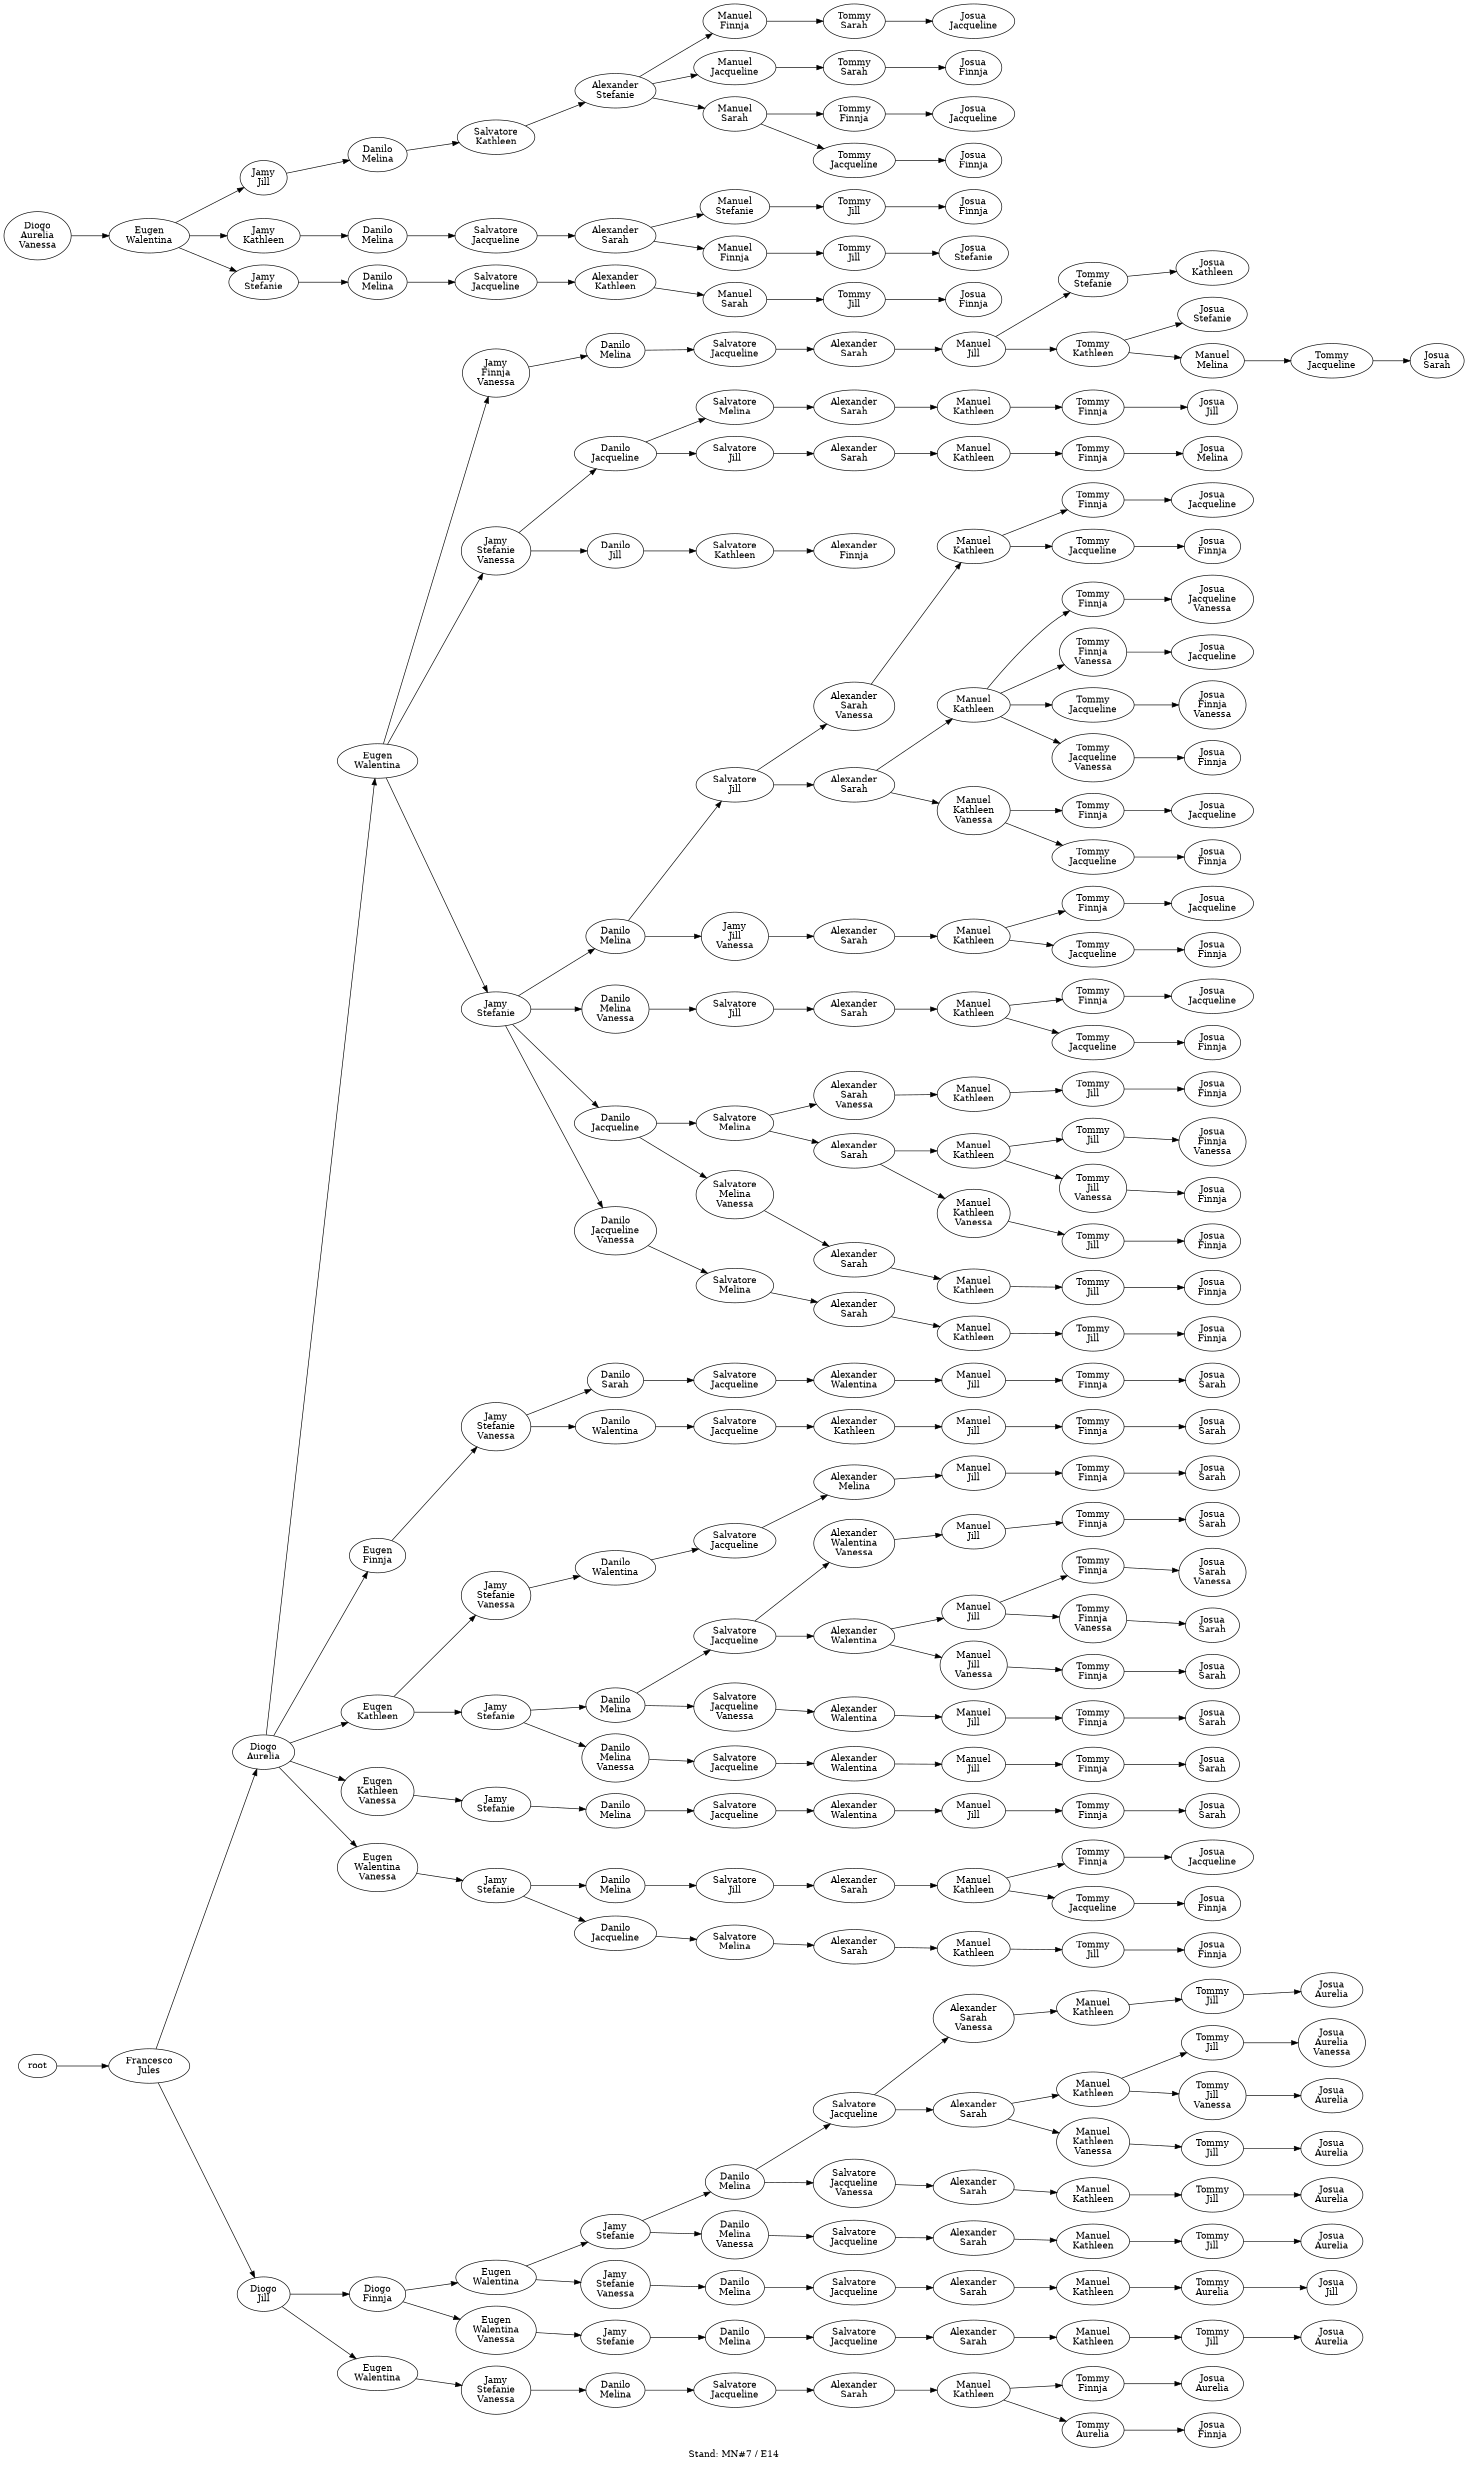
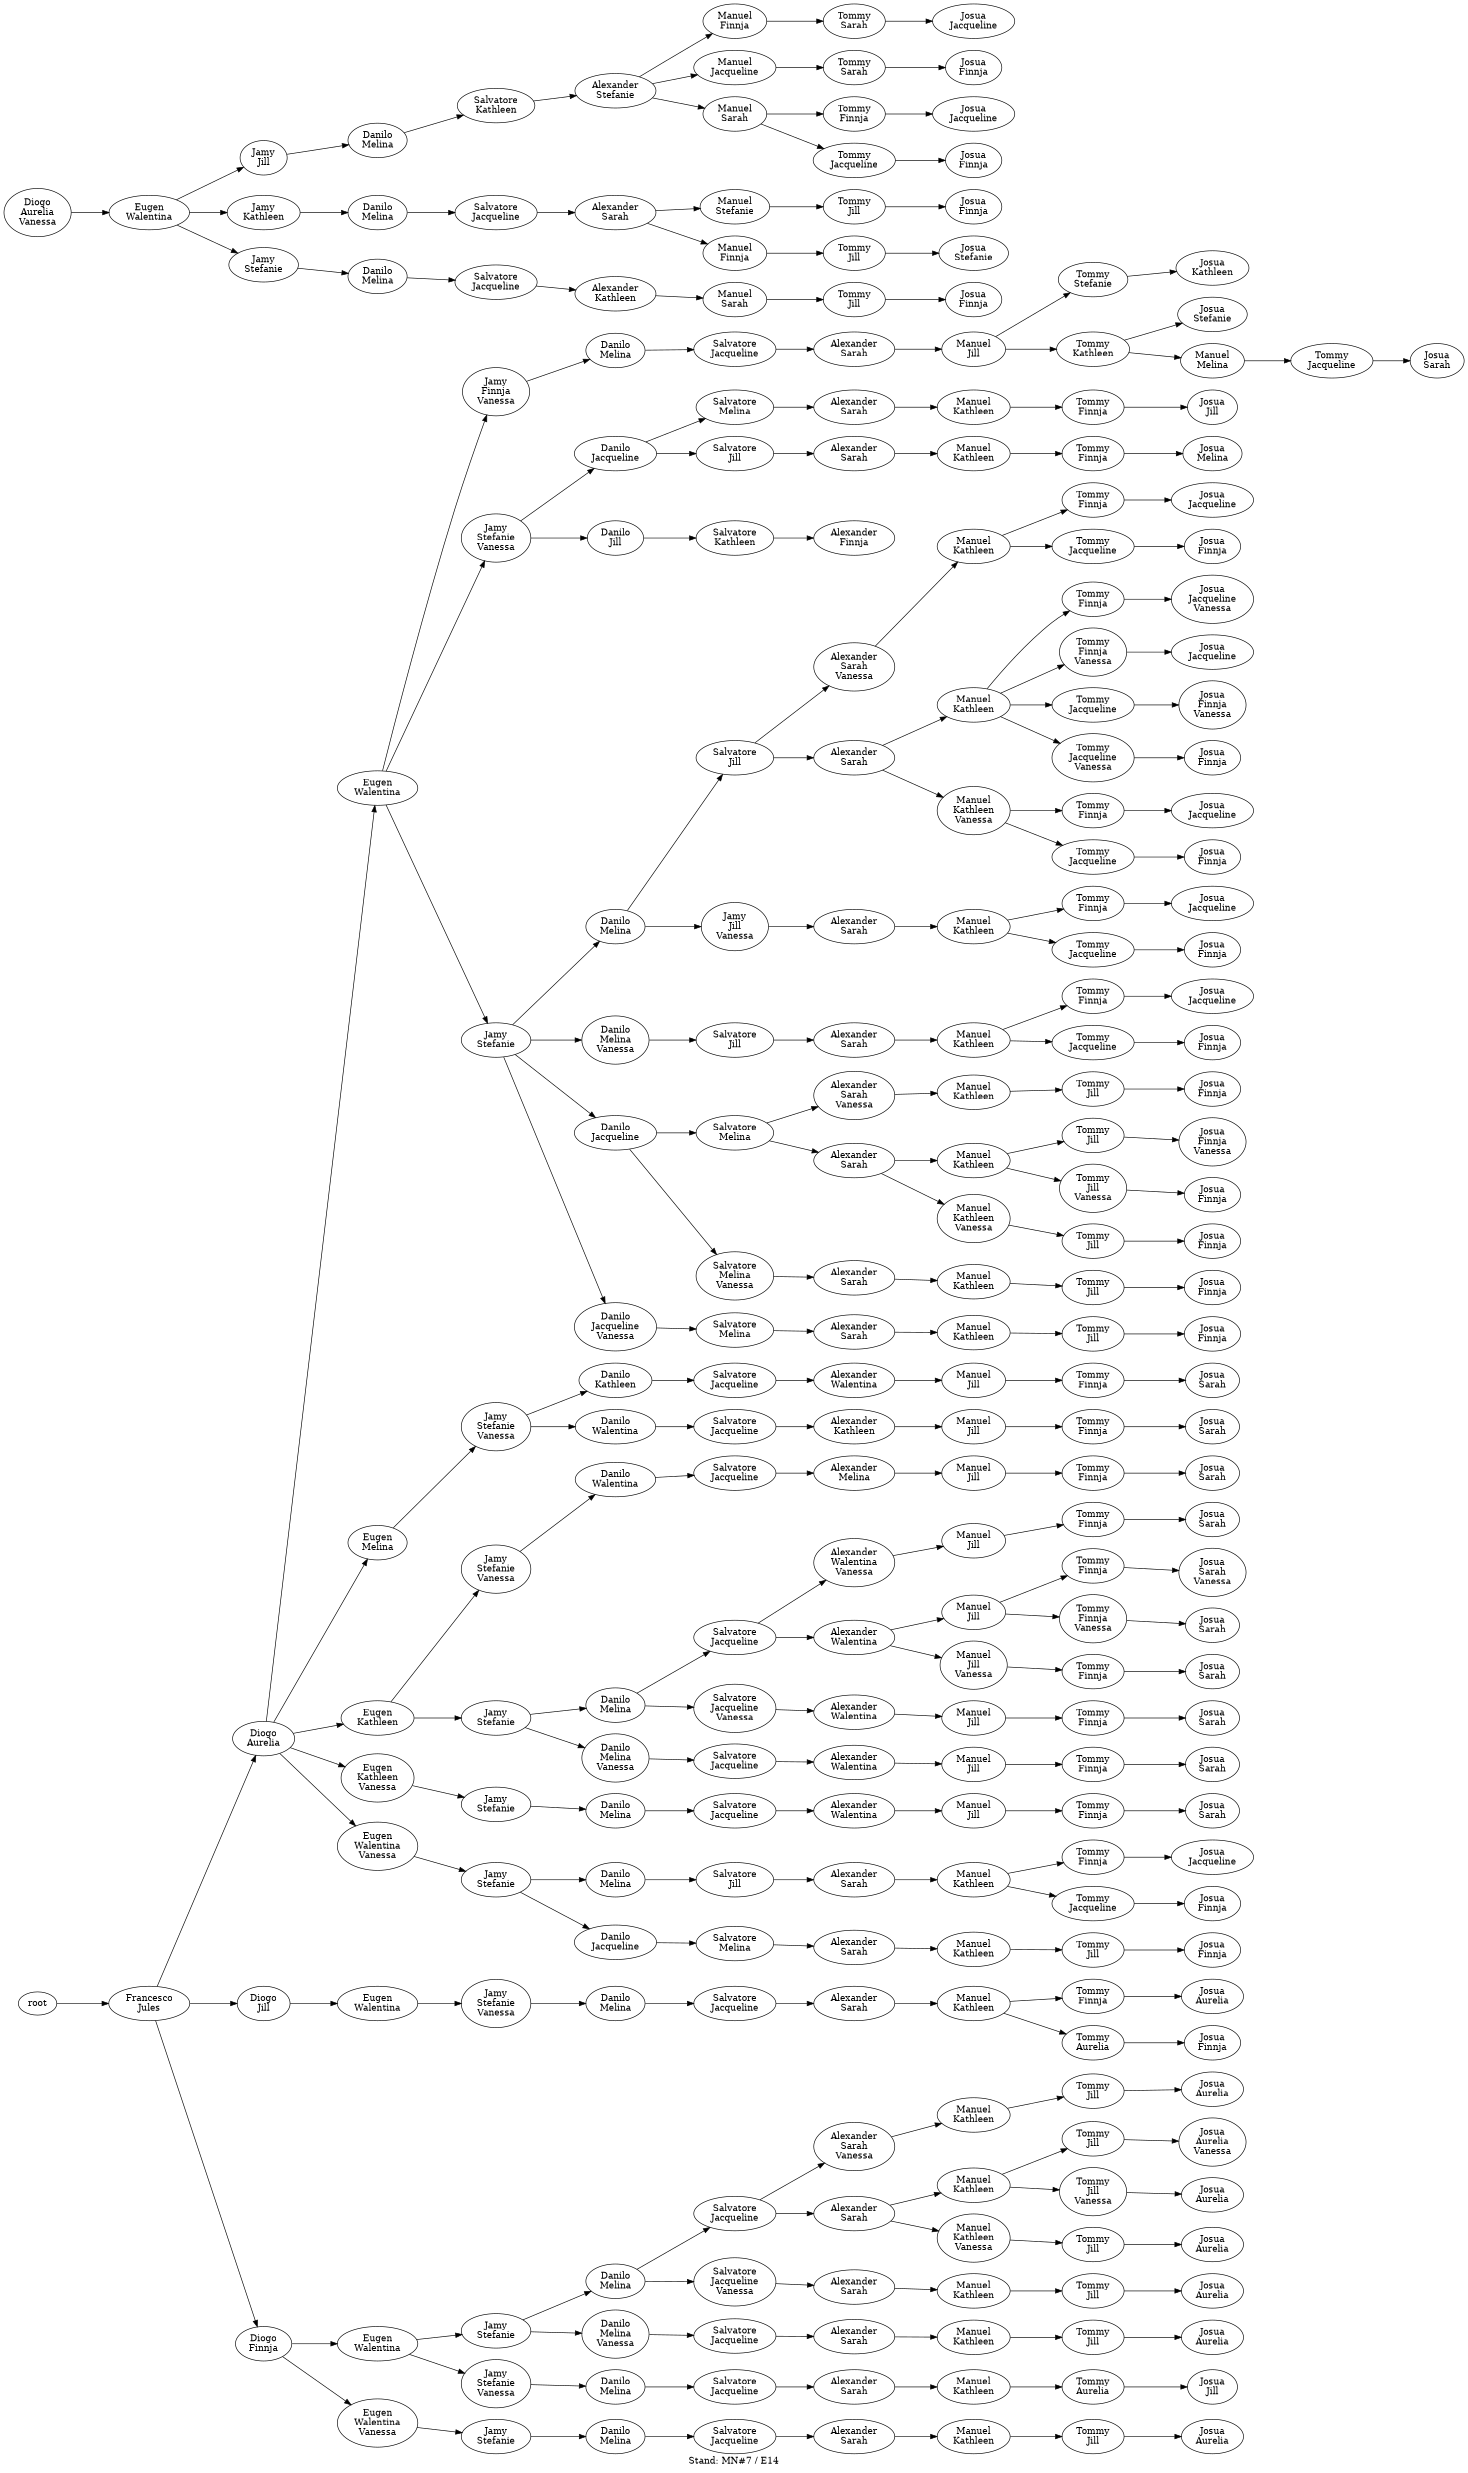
node "Danilo Sarah": label "Danilo Sarah" -> "Danilo Kathleen"
node "Eugen Finnja": label "Eugen Finnja" -> "Eugen Melina"
edge "Diogo Jill" -> "Diogo Finnja": now "Francesco Jules" -> "Diogo Finnja"
